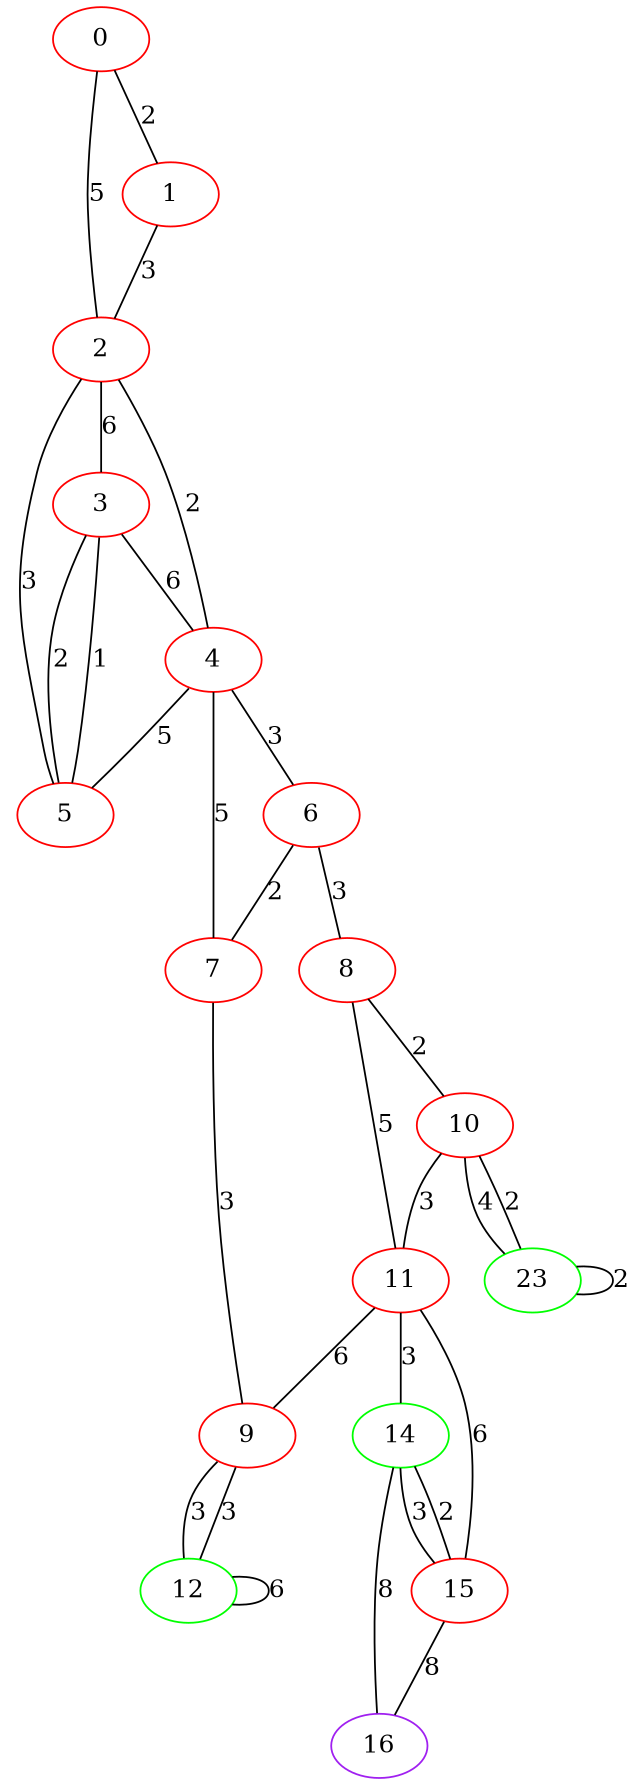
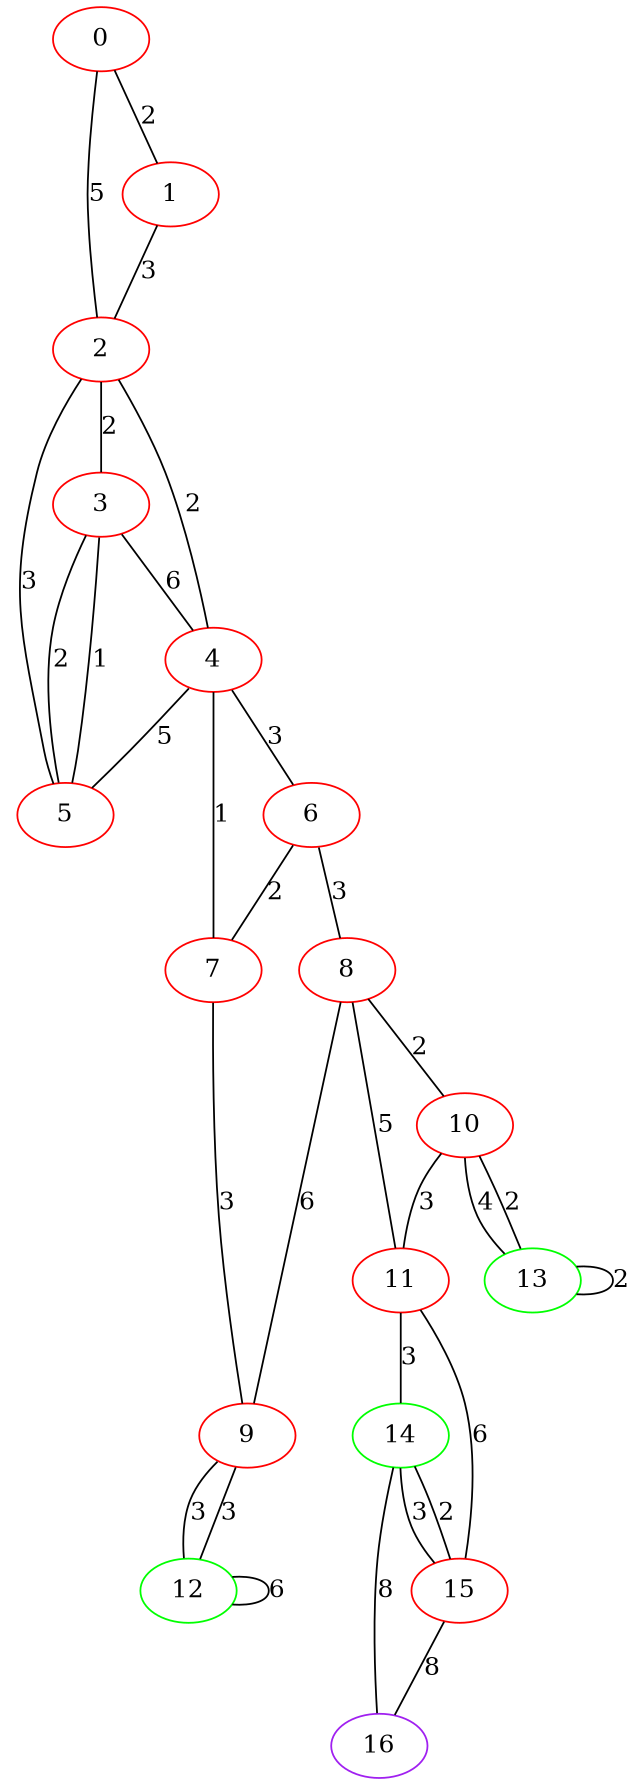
edge "2" -- "3": label "6" -> "2"
edge "4" -- "7": label "5" -> "1"
node "23": label "23" -> "13"
edge "11" -- "9": now "8" -- "9"
